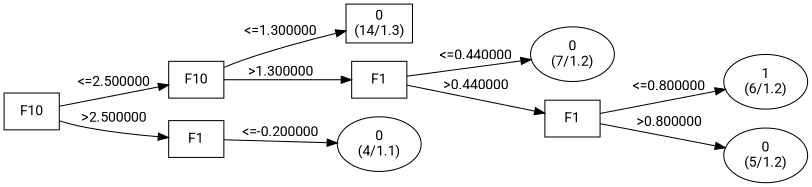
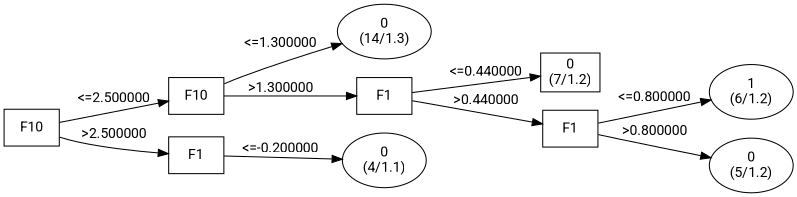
node "0 (14/1.3)": shape box -> ellipse
node "0 (7/1.2)": shape ellipse -> box
